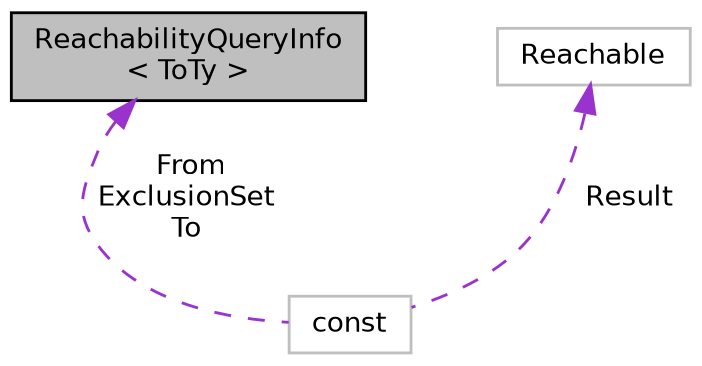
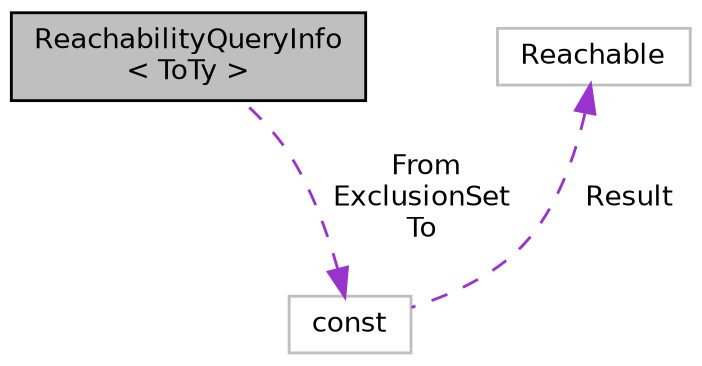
edge "const" -> "ReachabilityQueryInfo < ToTy >": reversed
